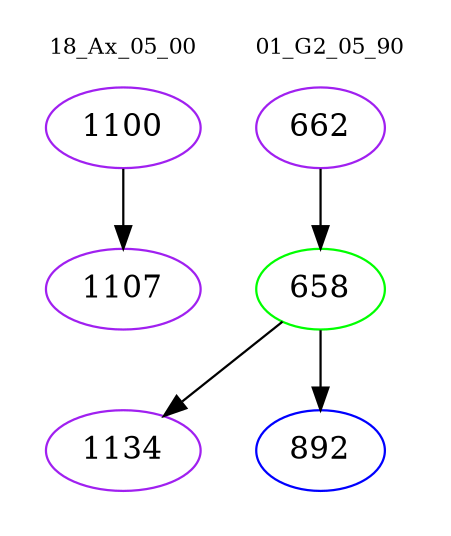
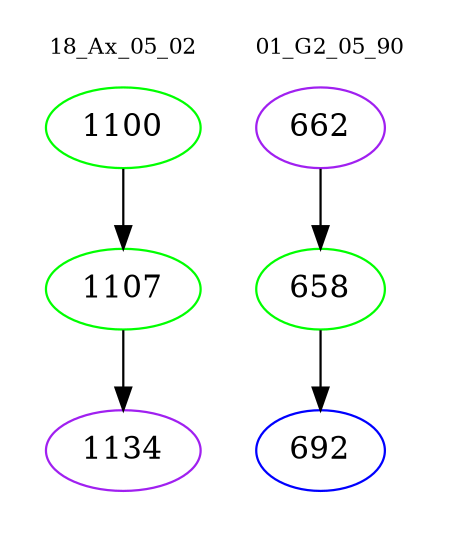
cluster "18_Ax_05_00": label "18_Ax_05_00" -> "18_Ax_05_02"
node "1100": color purple -> green
node "1107": color purple -> green
edge "658" -> "1134": now "1107" -> "1134"
node "892": label "892" -> "692"
